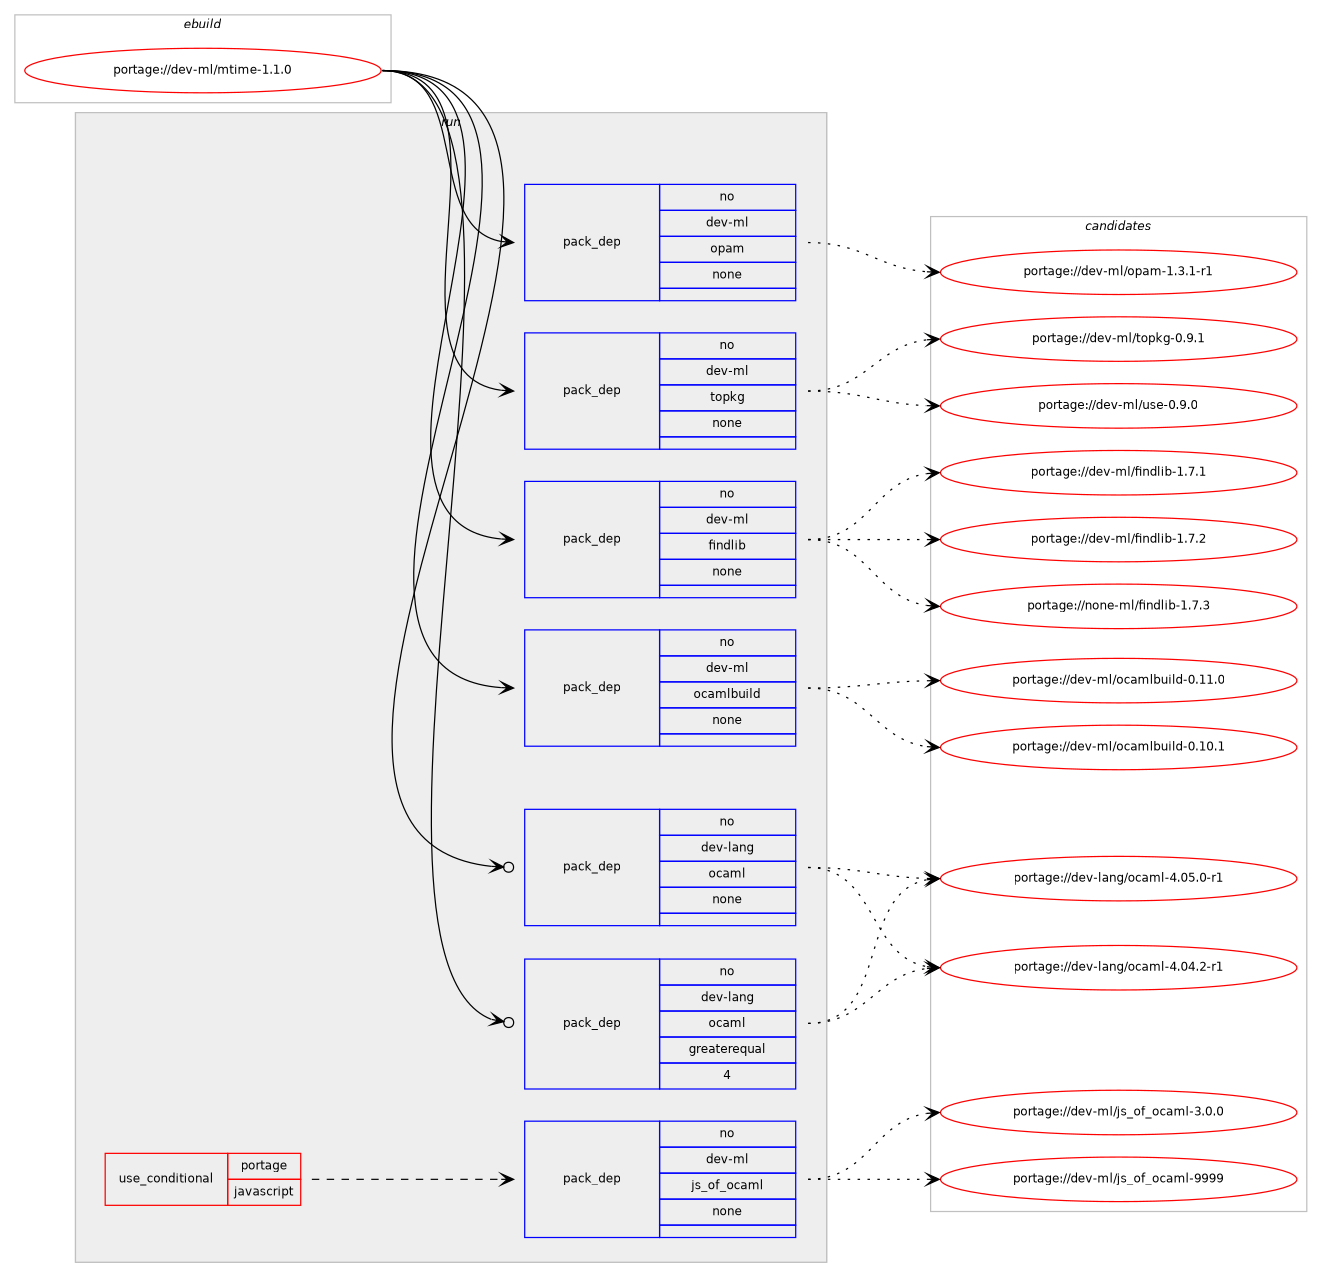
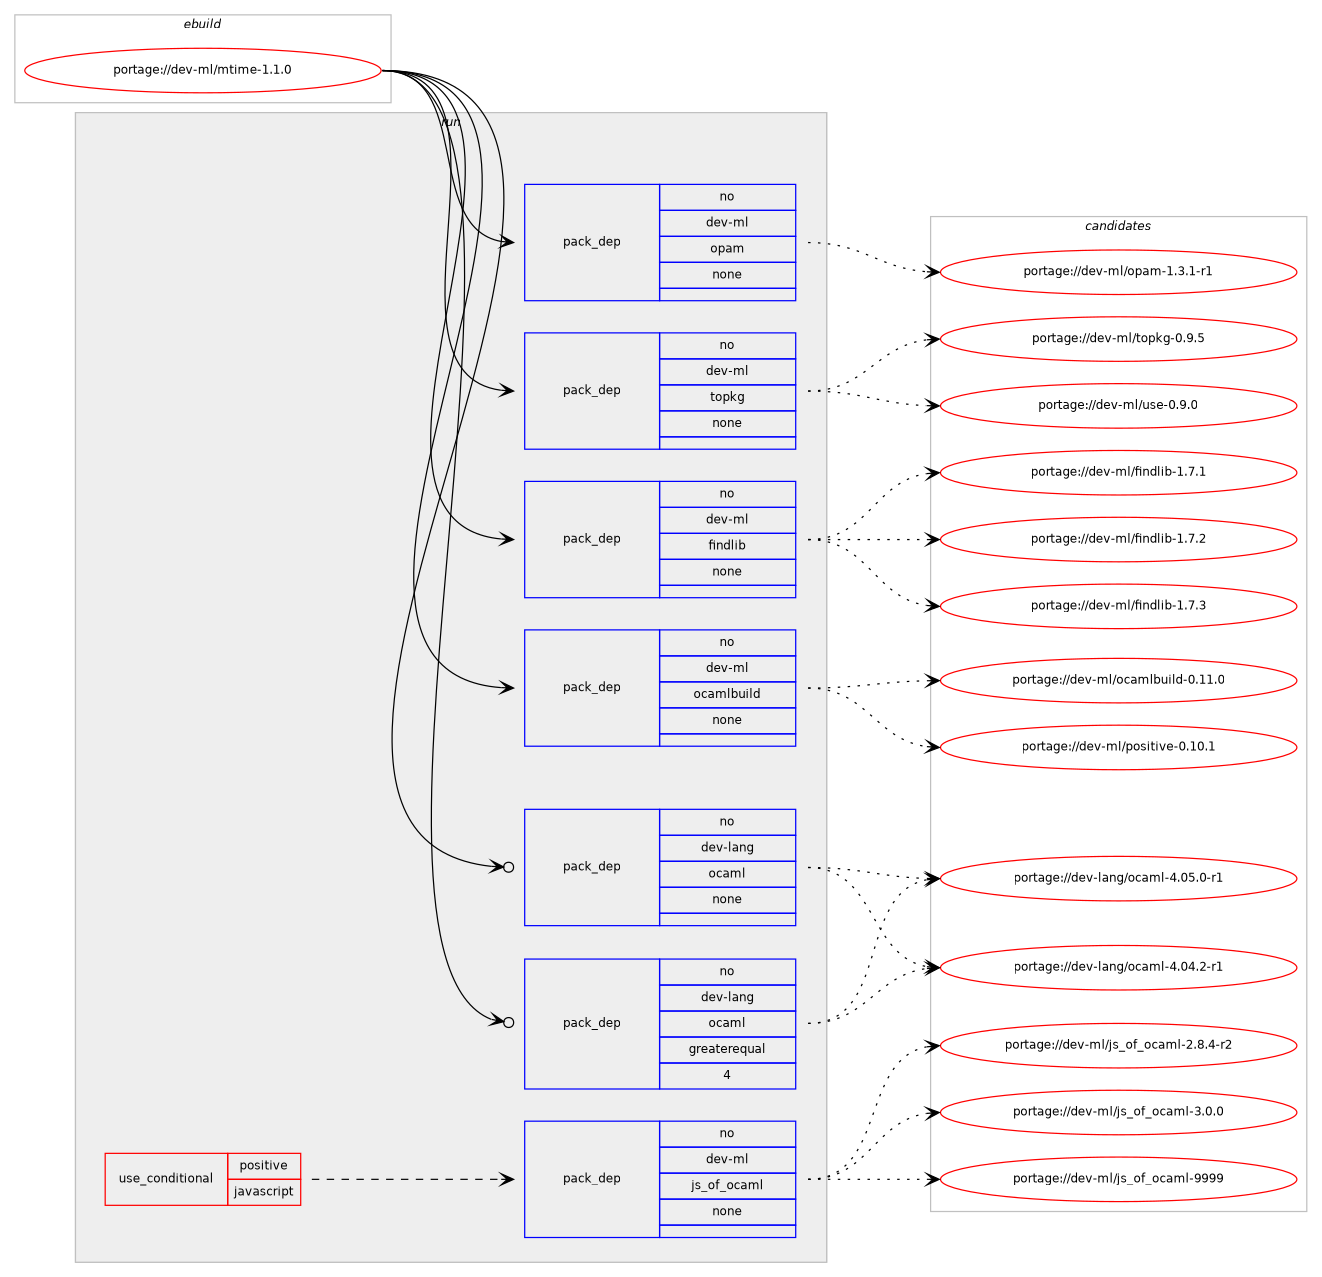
node "portage://dev-ml/topkg-0.9.1": label "portage://dev-ml/topkg-0.9.1" -> "portage://dev-ml/topkg-0.9.5"
node "portage://none-ml/findlib-1.7.3": label "portage://none-ml/findlib-1.7.3" -> "portage://dev-ml/findlib-1.7.3"
node "portage://dev-ml/ocamlbuild-0.10.1": label "portage://dev-ml/ocamlbuild-0.10.1" -> "portage://dev-ml/positive-0.10.1"
node "portage://dev-ml/js_of_ocaml-2.8.4-r2": added
node "use_conditional": text "portage" -> "positive"
